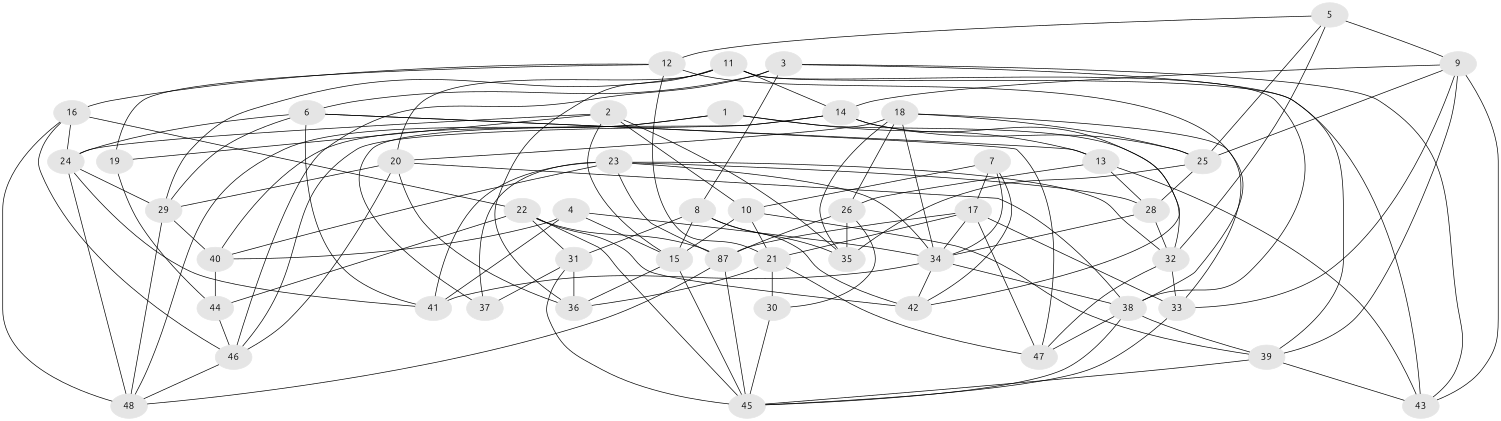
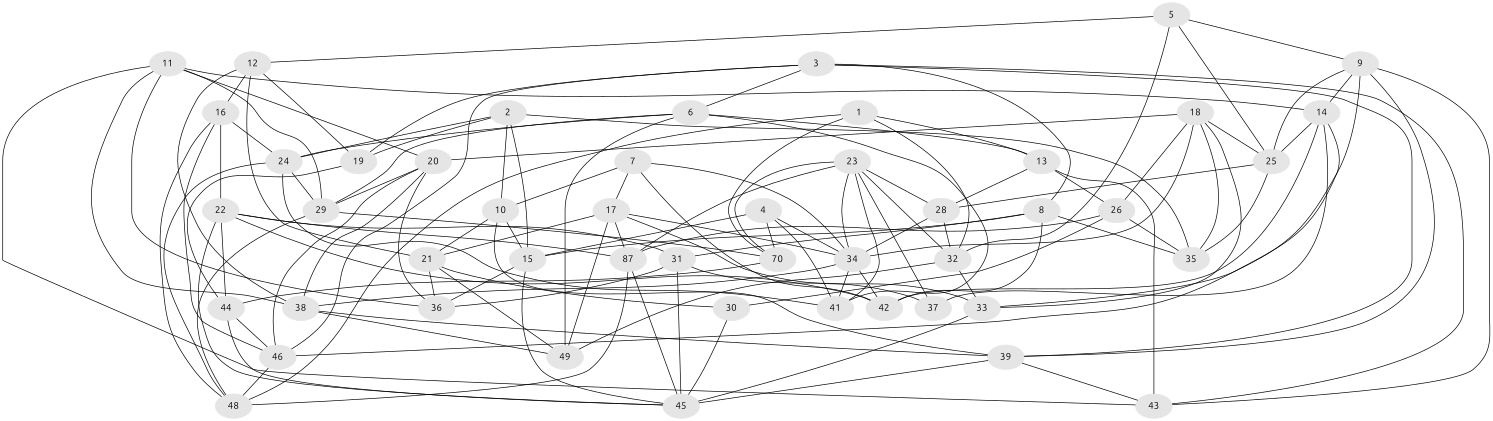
edge "3" -- "19": added
node "40": label "40" -> "70"
node "47": label "47" -> "49"
edge "38" -- "45": now "44" -- "45"
